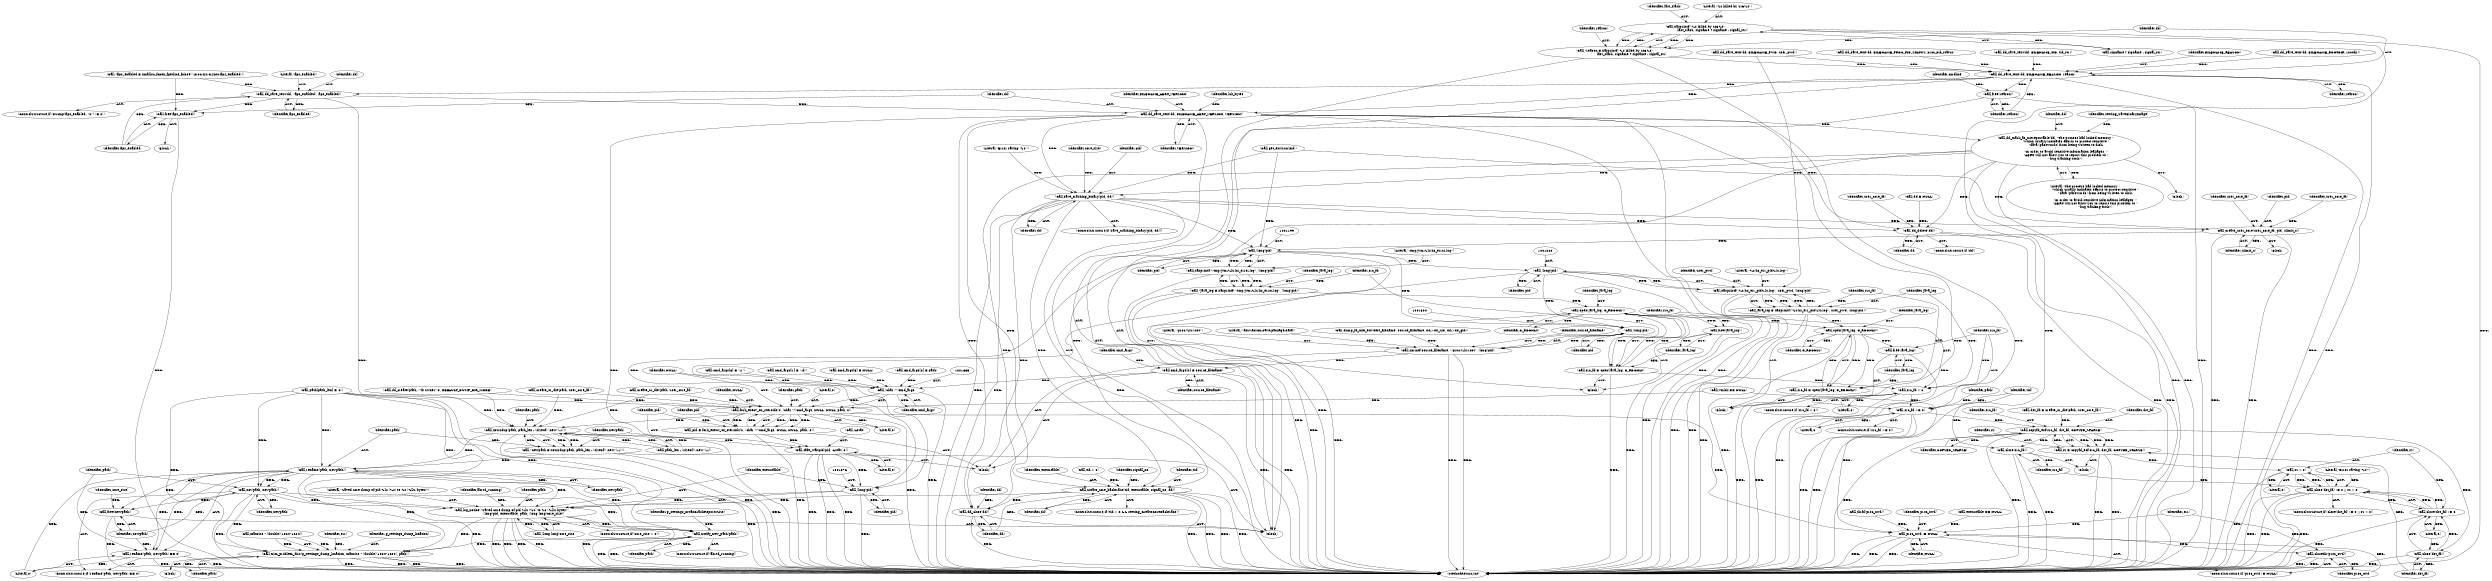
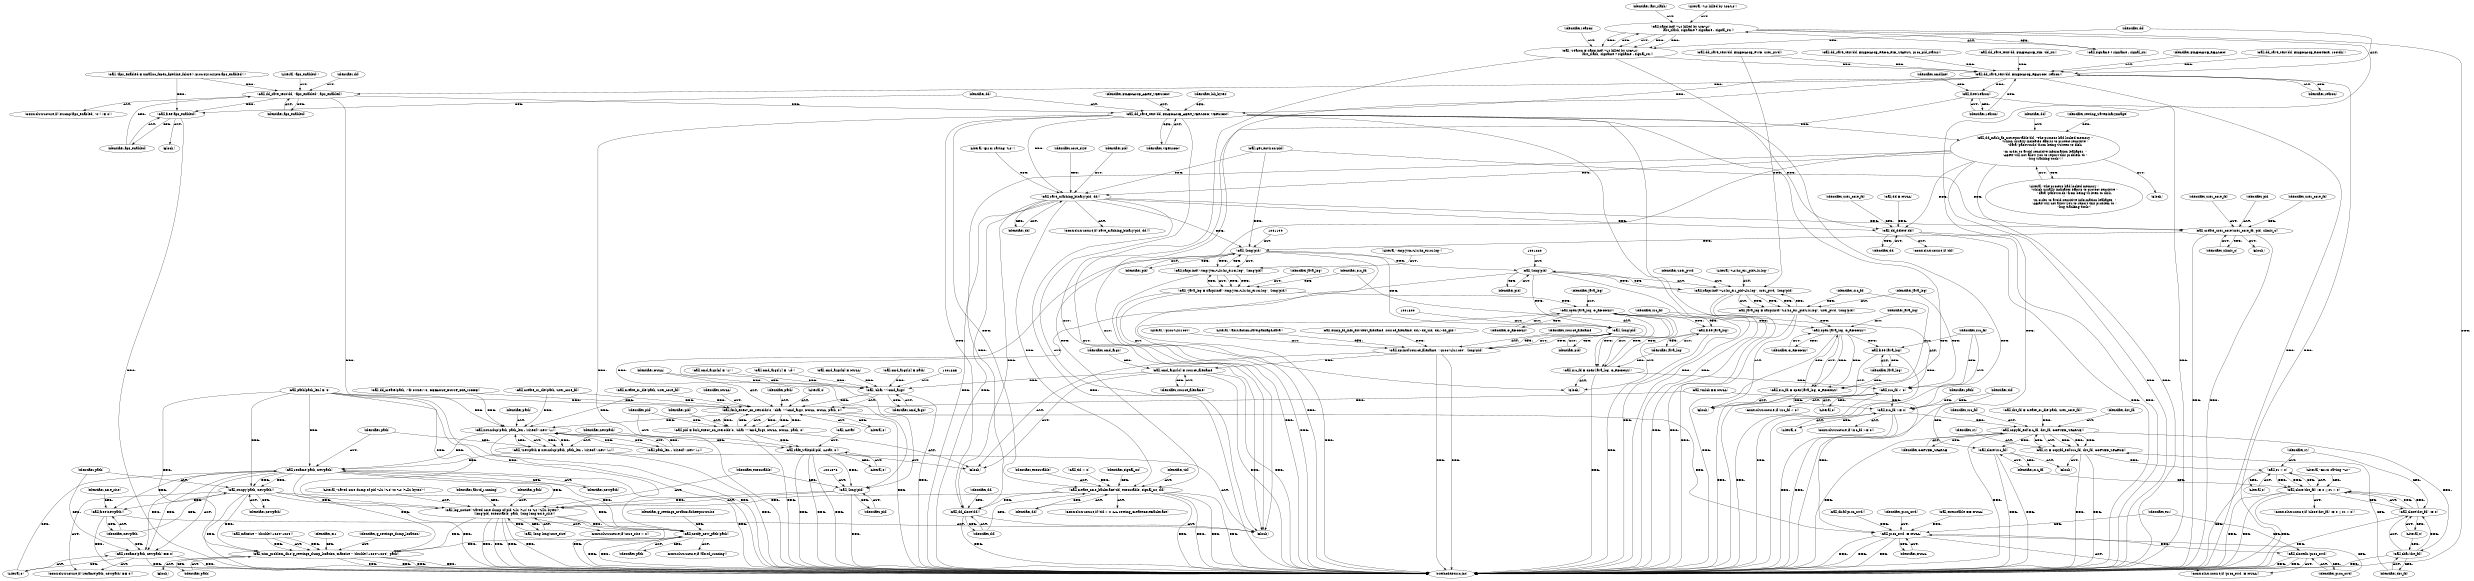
edge "(Call,dd_save_text(dd, FILENAME_PWD, user_pwd))" -> "(Call,dd_save_text(dd, FILENAME_REASON, reason))": label "CFG: " -> "DDG: "
node "(Call,not(path, newpath))": label "(Call,not(path, newpath))" -> "(Call,strcpy(path, newpath))"
node "(Call,close(dst_fd))": label "(Call,close(dst_fd))" -> "(Call,char(dst_fd))"
